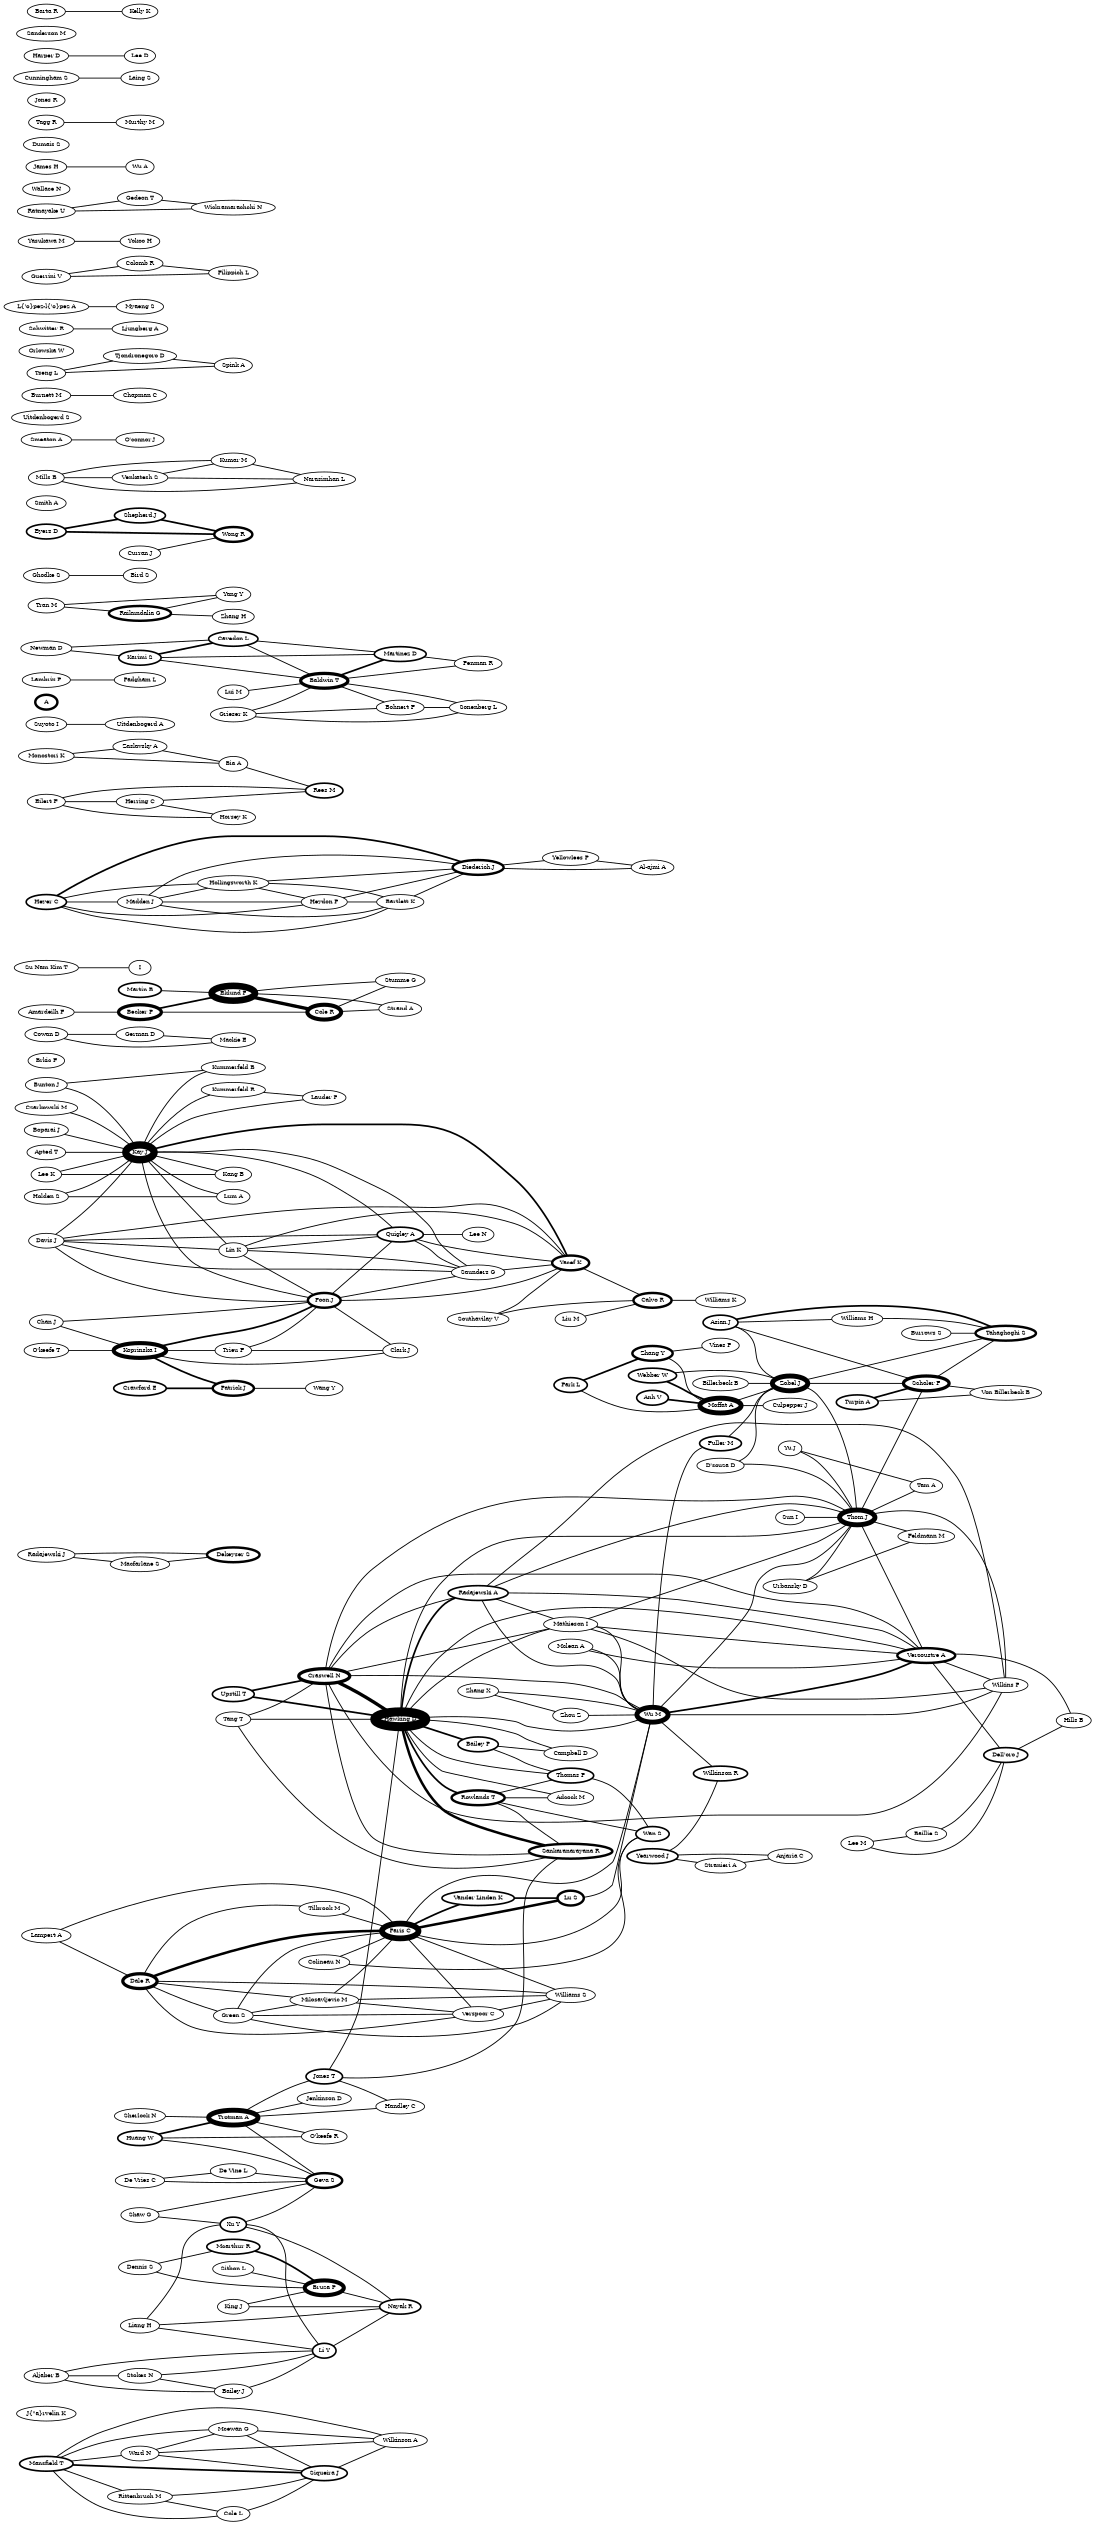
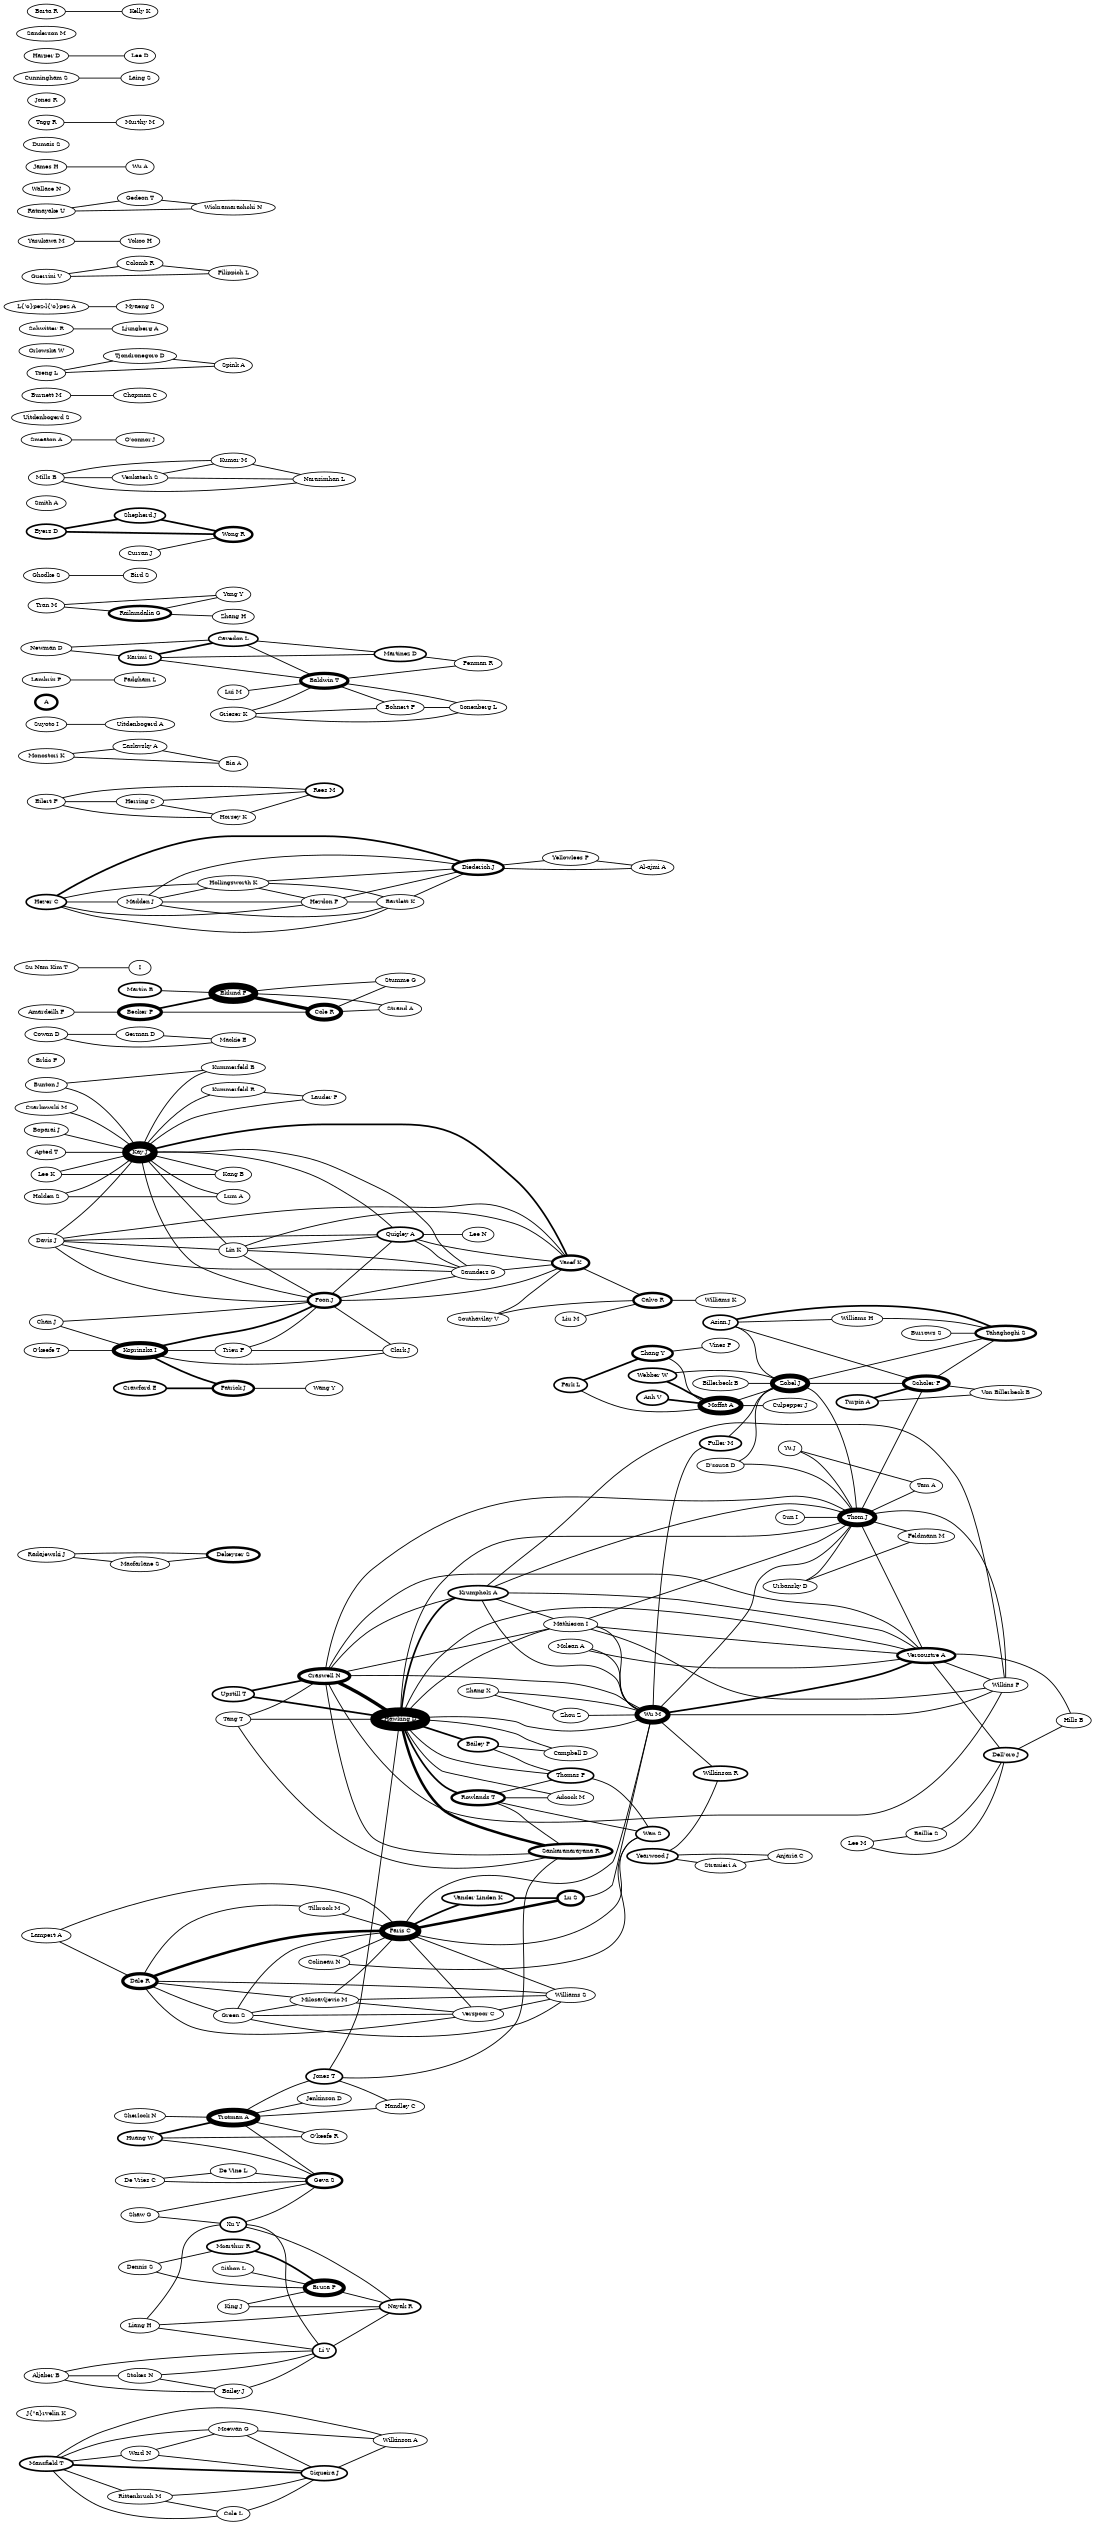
edge "Martinez D" -- "Baldwin T": removed
edge "Bia A" -- "Rees M": now "Horsey K" -- "Rees M"
node "Radajewski A": label "Radajewski A" -> "Krumpholz A"
edge "Wilkinson A" -- "Ward N": removed
